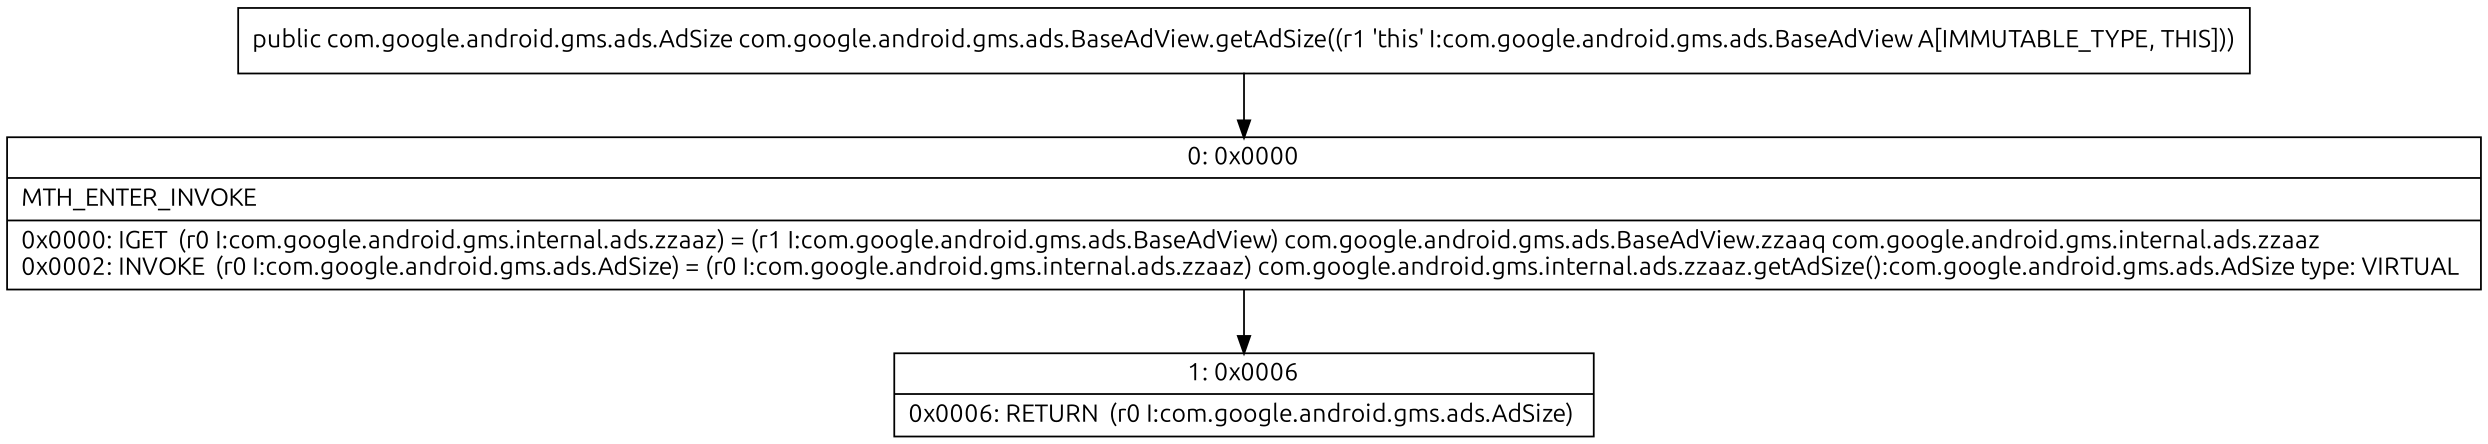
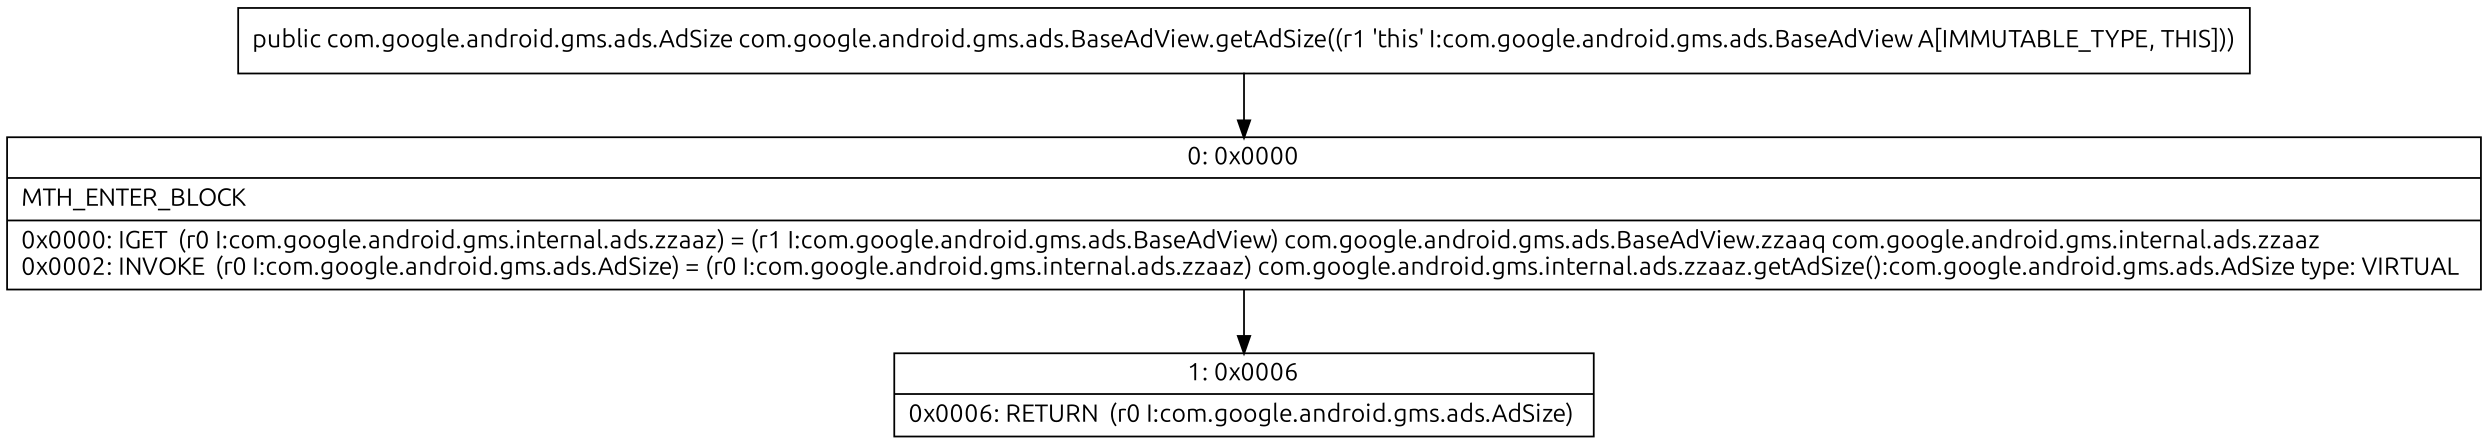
node "0: 0x0000": text "MTH_ENTER_INVOKE" -> "MTH_ENTER_BLOCK"
